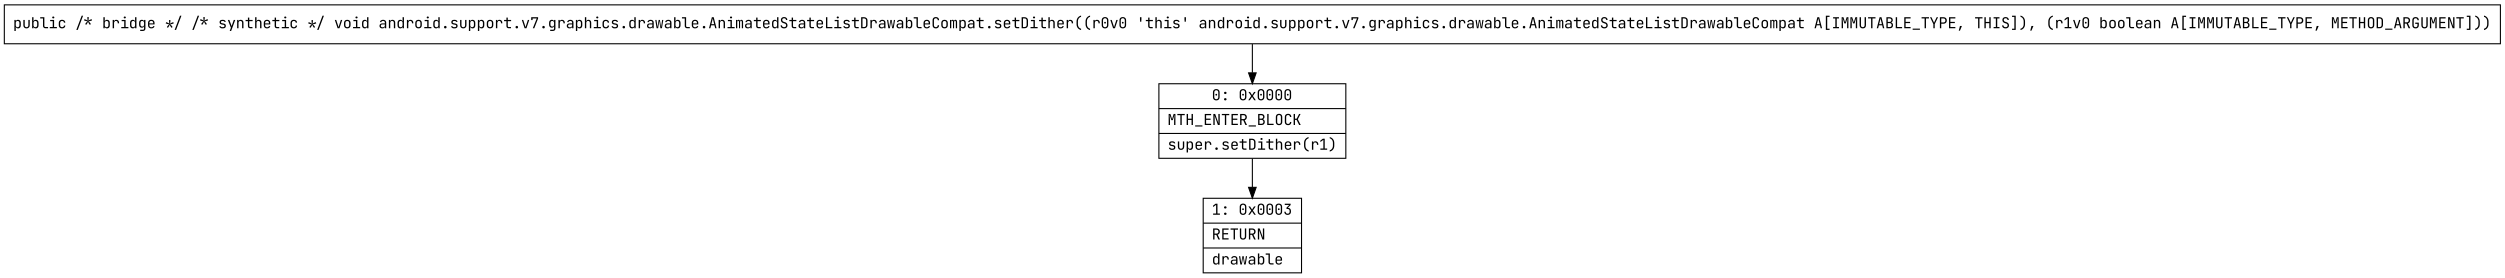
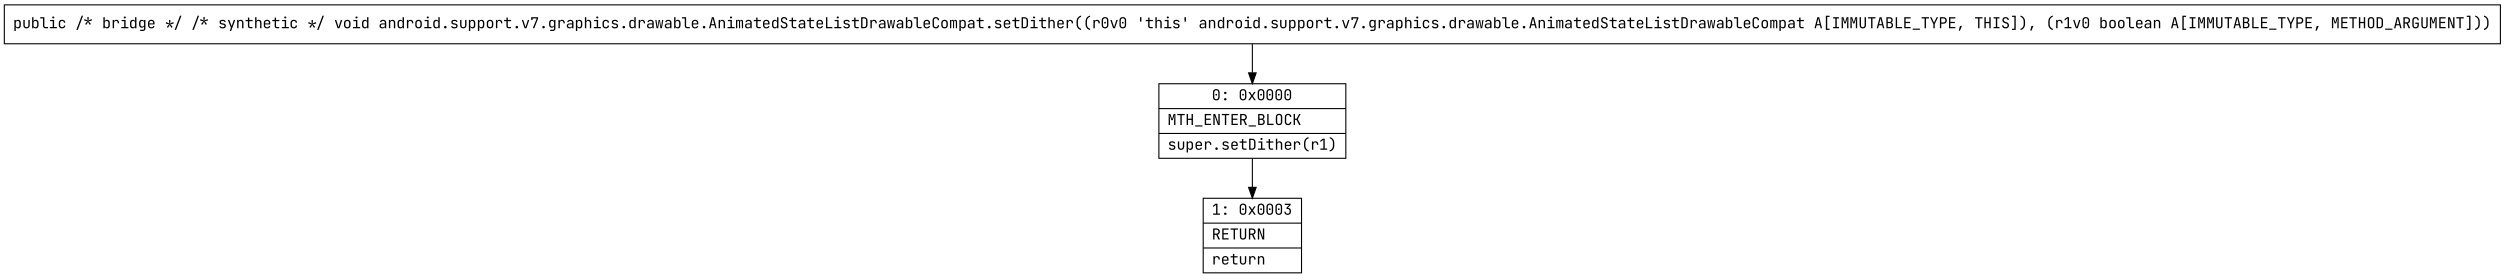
node "1: 0x0003": text "drawable" -> "return"
